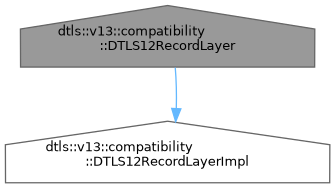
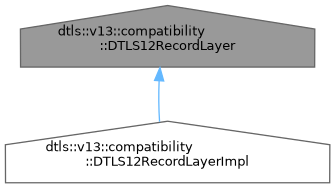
edge "dtls::v13::compatibility ::DTLS12RecordLayer" -> "dtls::v13::compatibility ::DTLS12RecordLayerImpl": reversed
